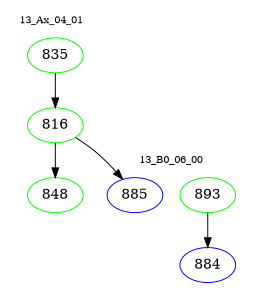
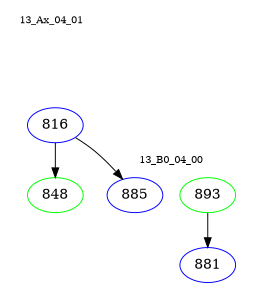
node "835": removed
node "816": color green -> blue
cluster "13_B0_06_00": label "13_B0_06_00" -> "13_B0_04_00"
node "884": label "884" -> "881"
